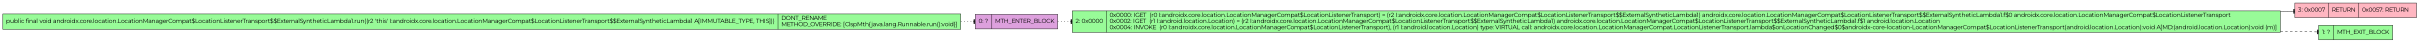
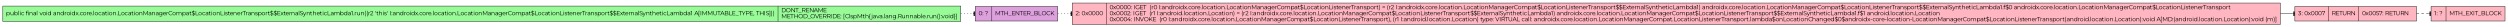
node "2: 0x0000": fillcolor palegreen -> lightpink
edge "2: 0x0000" -> "1: ?": now "3: 0x0007" -> "1: ?"
node "1: ?": fillcolor palegreen -> lightpink
